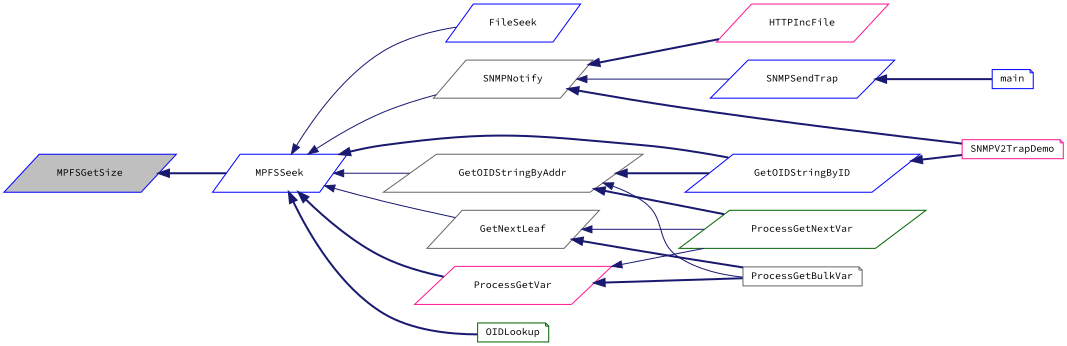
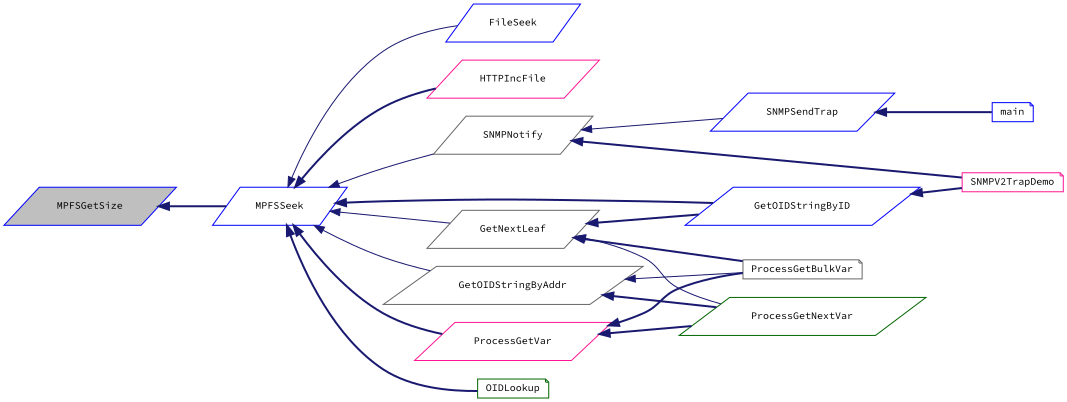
edge "HTTPIncFile" -> "SNMPNotify": now "HTTPIncFile" -> "MPFSSeek"
edge "GetOIDStringByID" -> "GetOIDStringByAddr": now "GetOIDStringByID" -> "GetNextLeaf"
edge "ProcessGetNextVar" -> "ProcessGetVar": style solid -> bold
